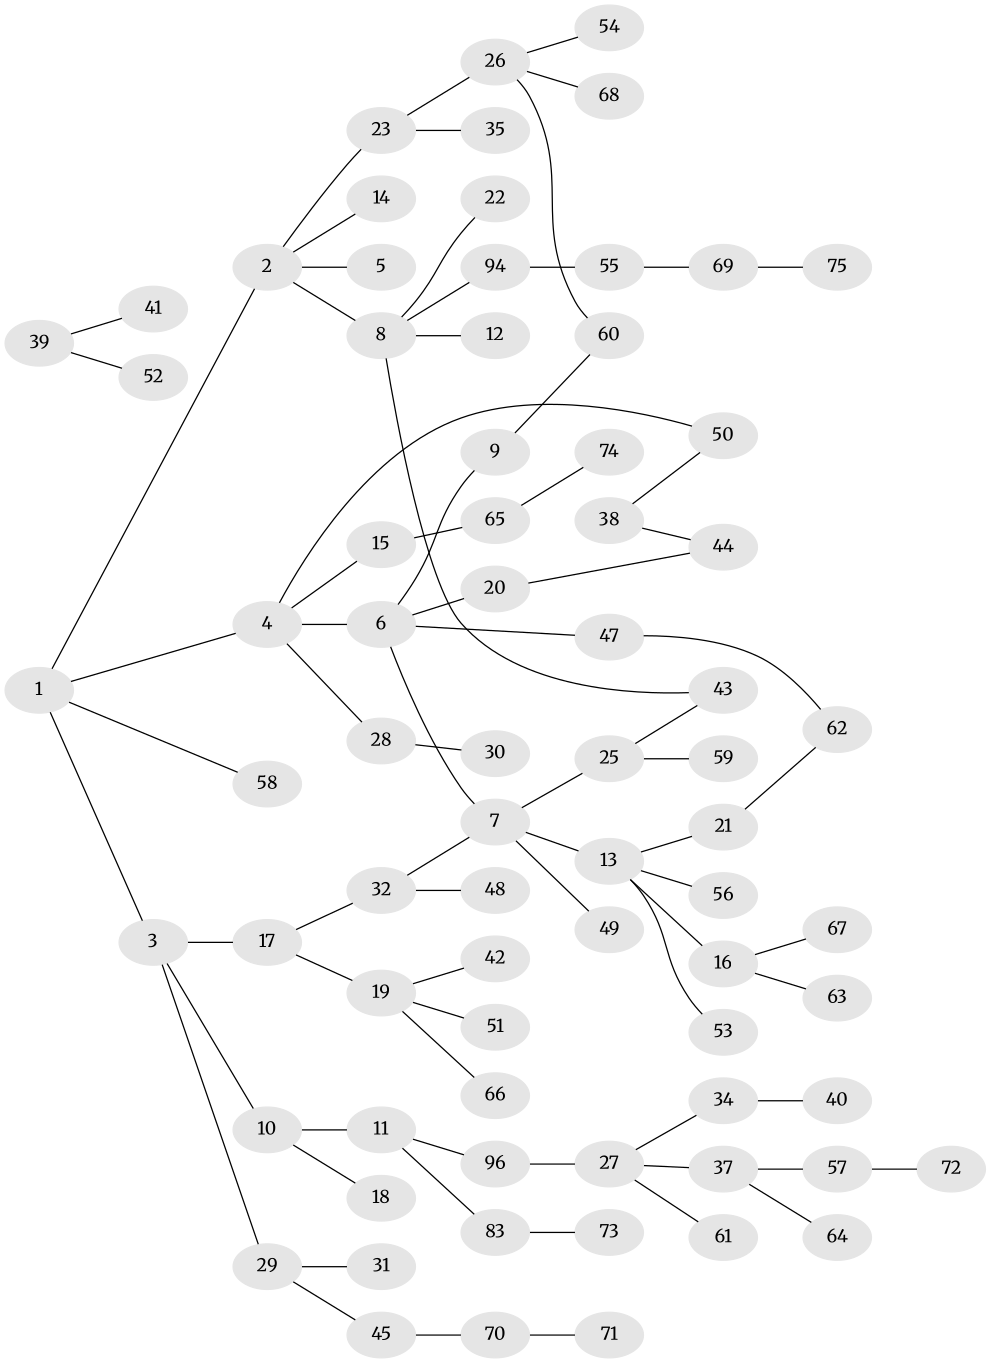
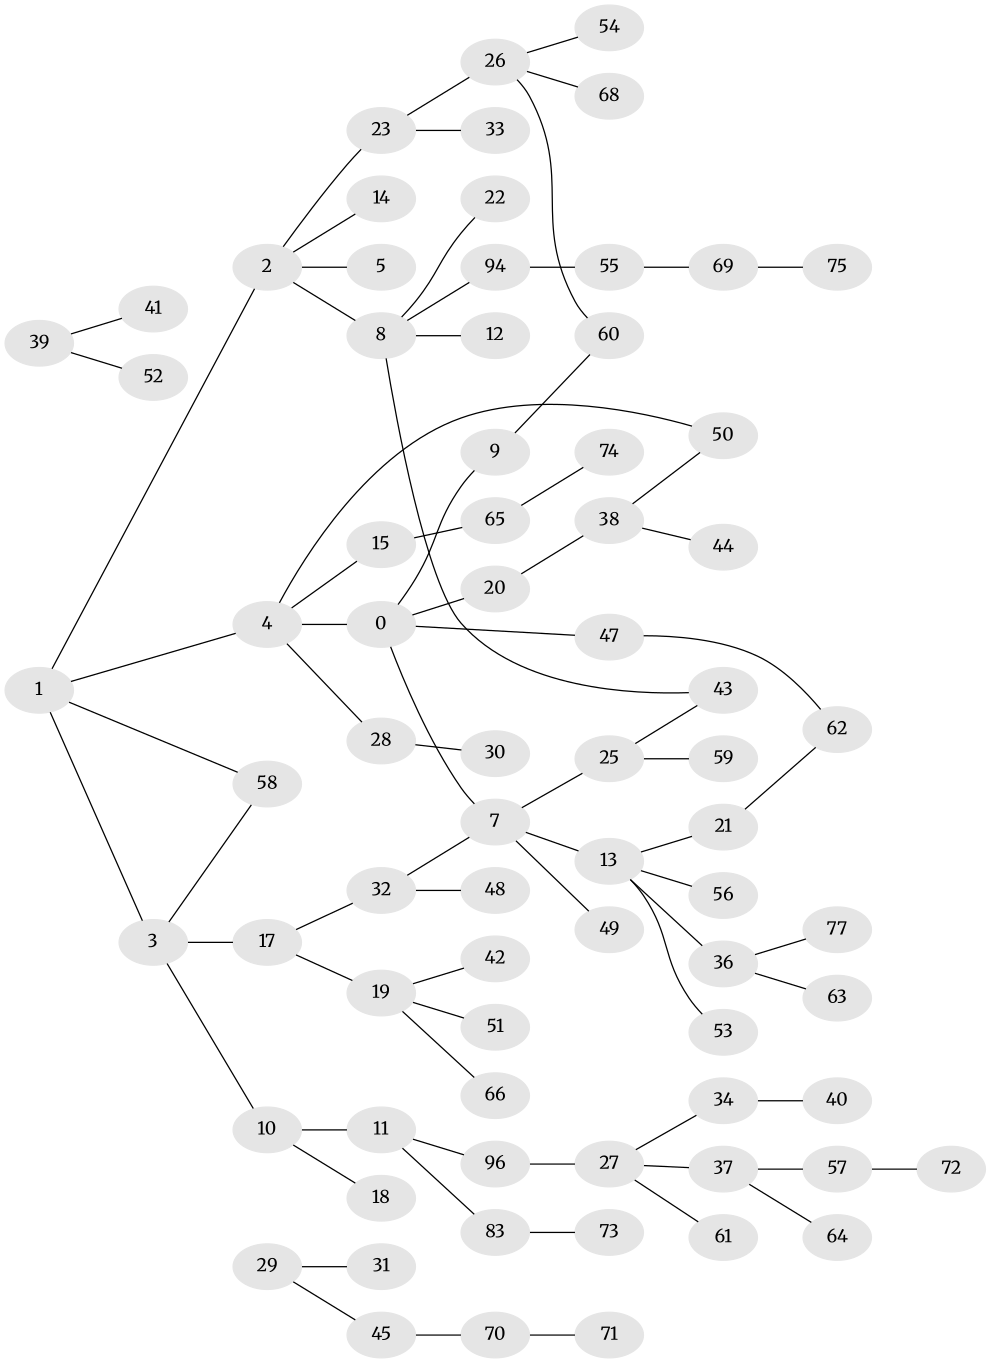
node "35": label "35" -> "33"
edge "44" -- "20": now "38" -- "20"
node "6": label "6" -> "0"
node "67": label "67" -> "77"
node "16": label "16" -> "36"
edge "3" -- "29": now "3" -- "58"
